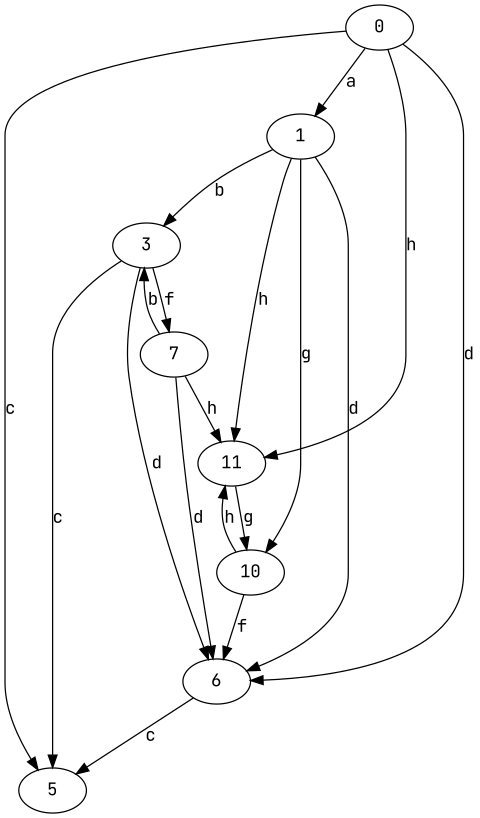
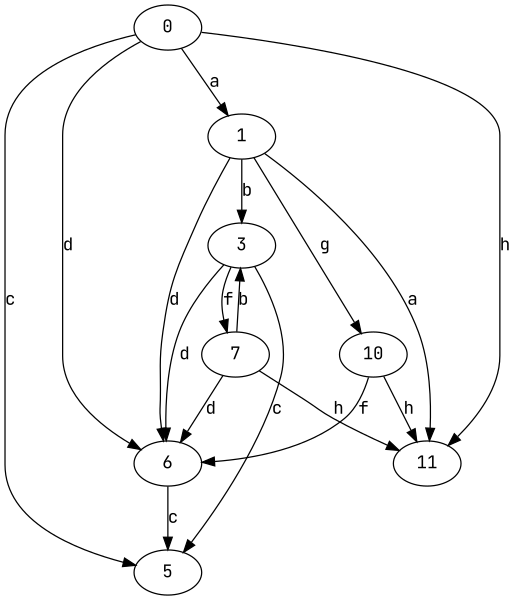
edge "1" -> "11": label "h" -> "a"
edge "11" -> "10": removed, label "g"
